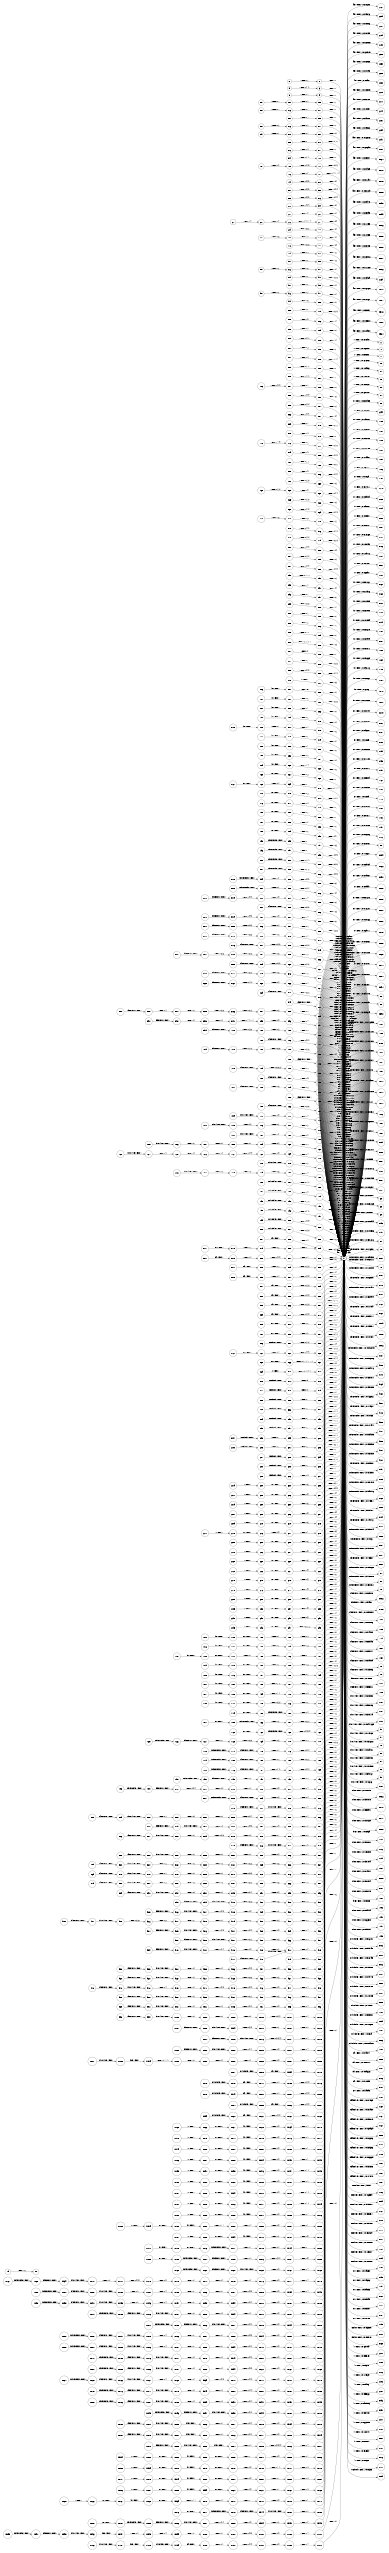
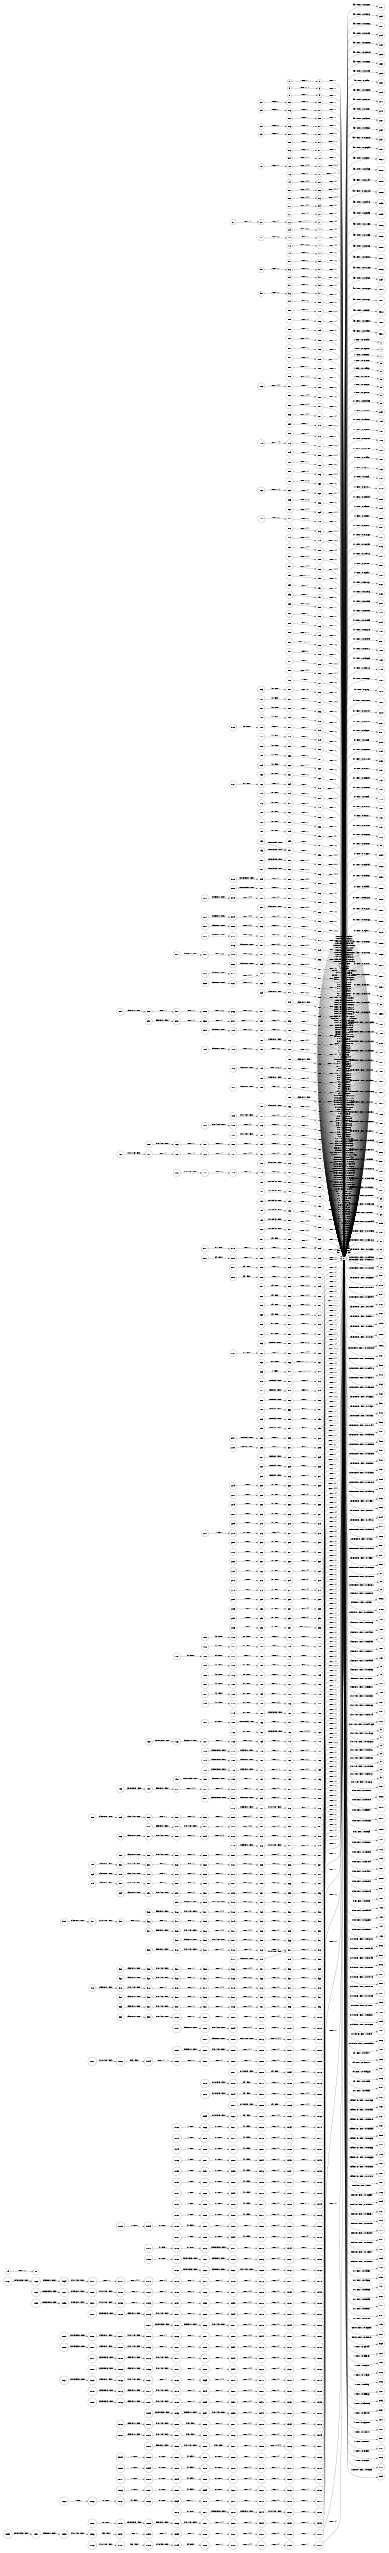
edge "292" -> "293": now "292" -> "297"
edge "374" -> "375": now "364" -> "375"
